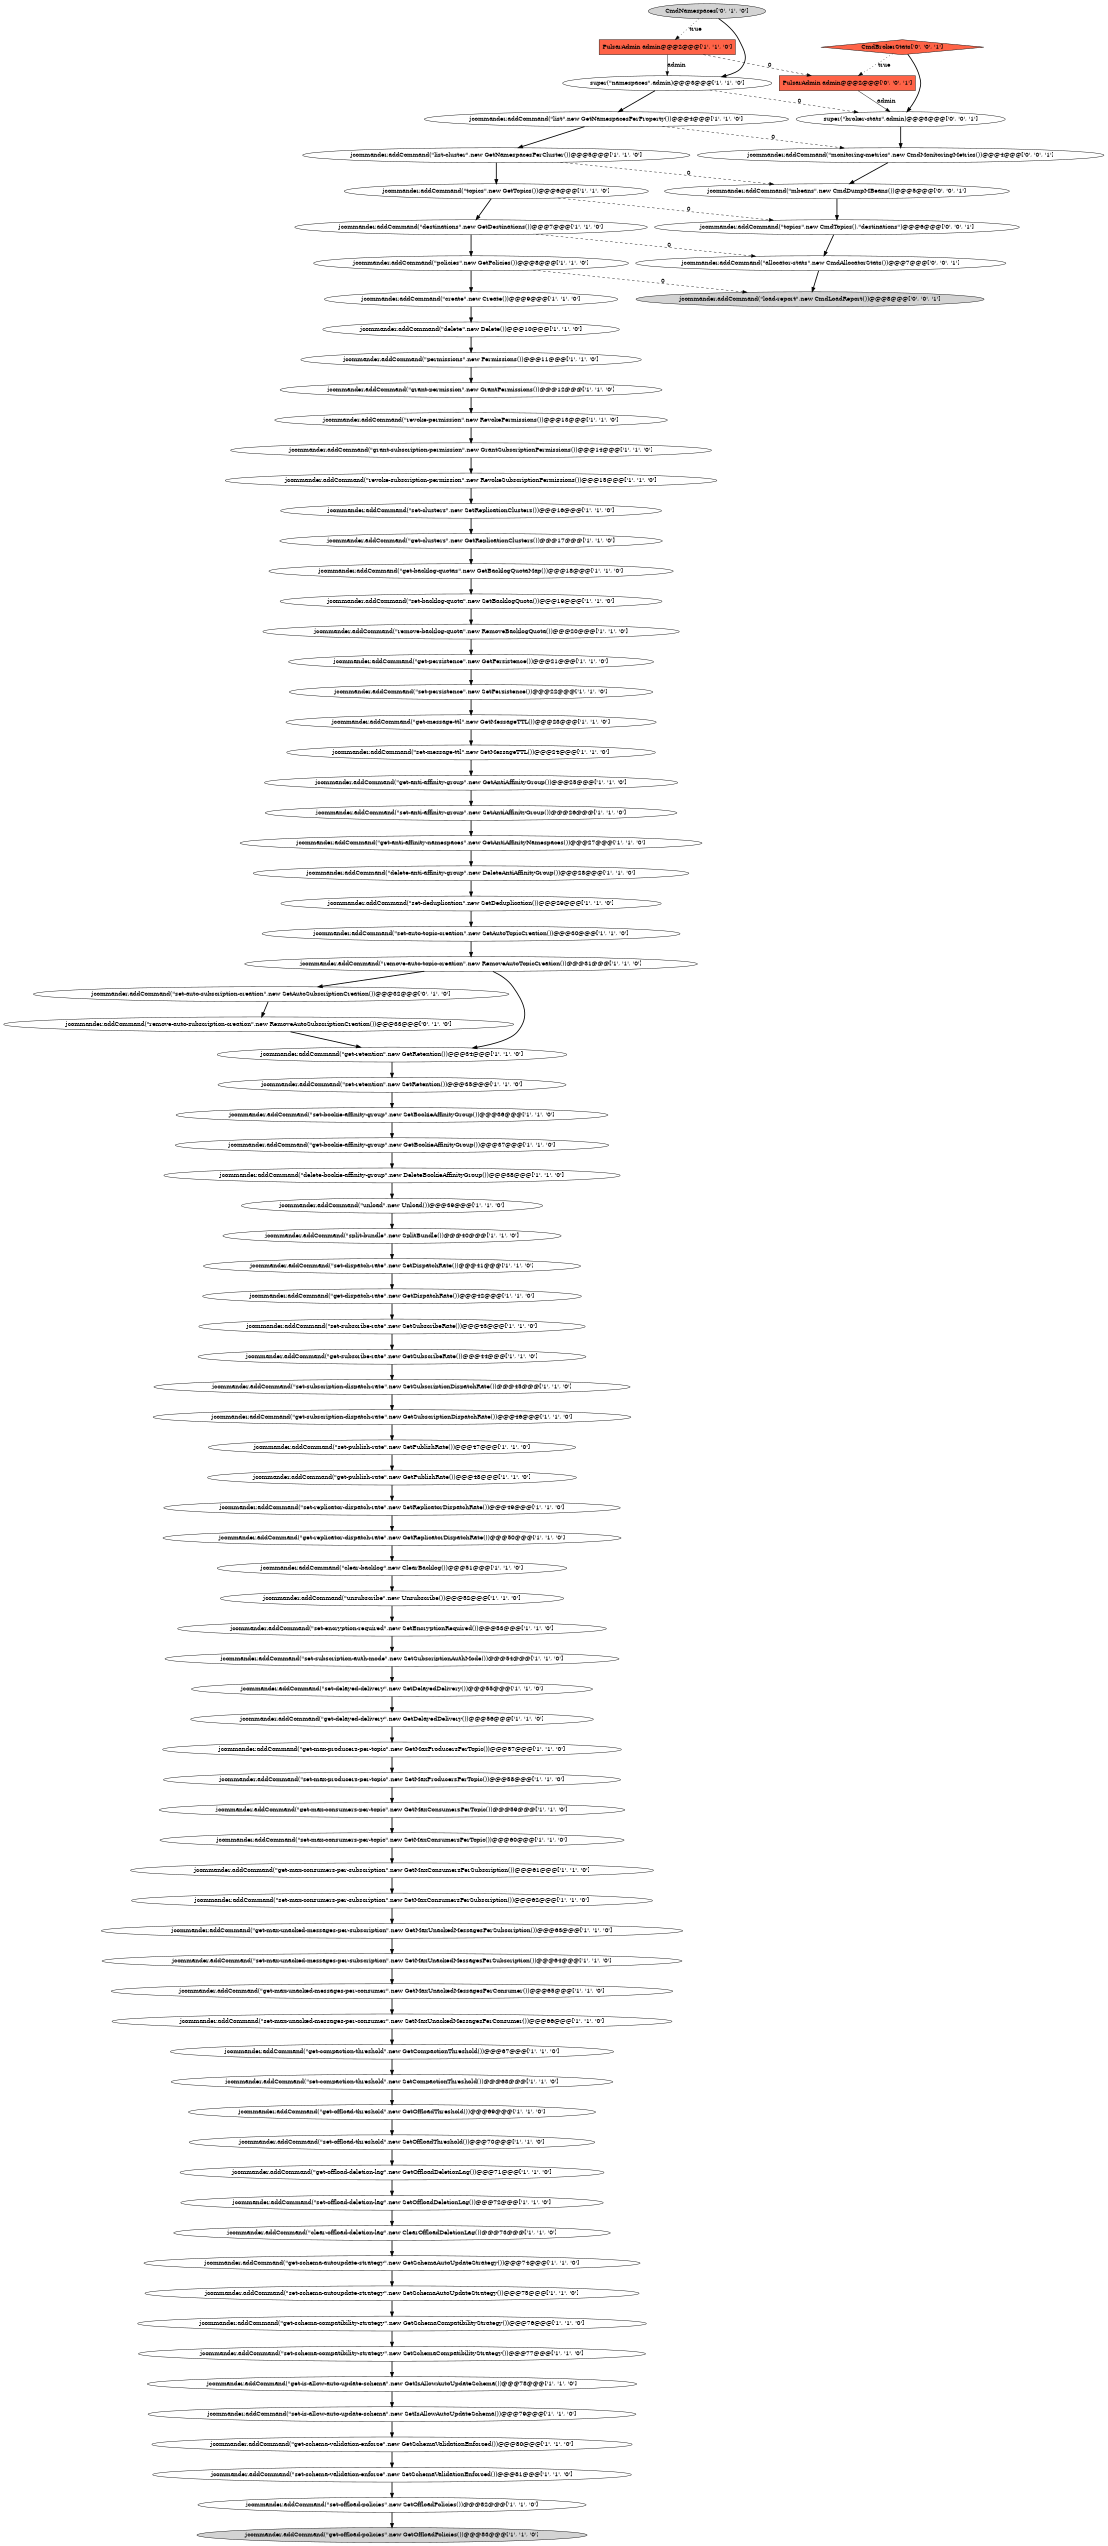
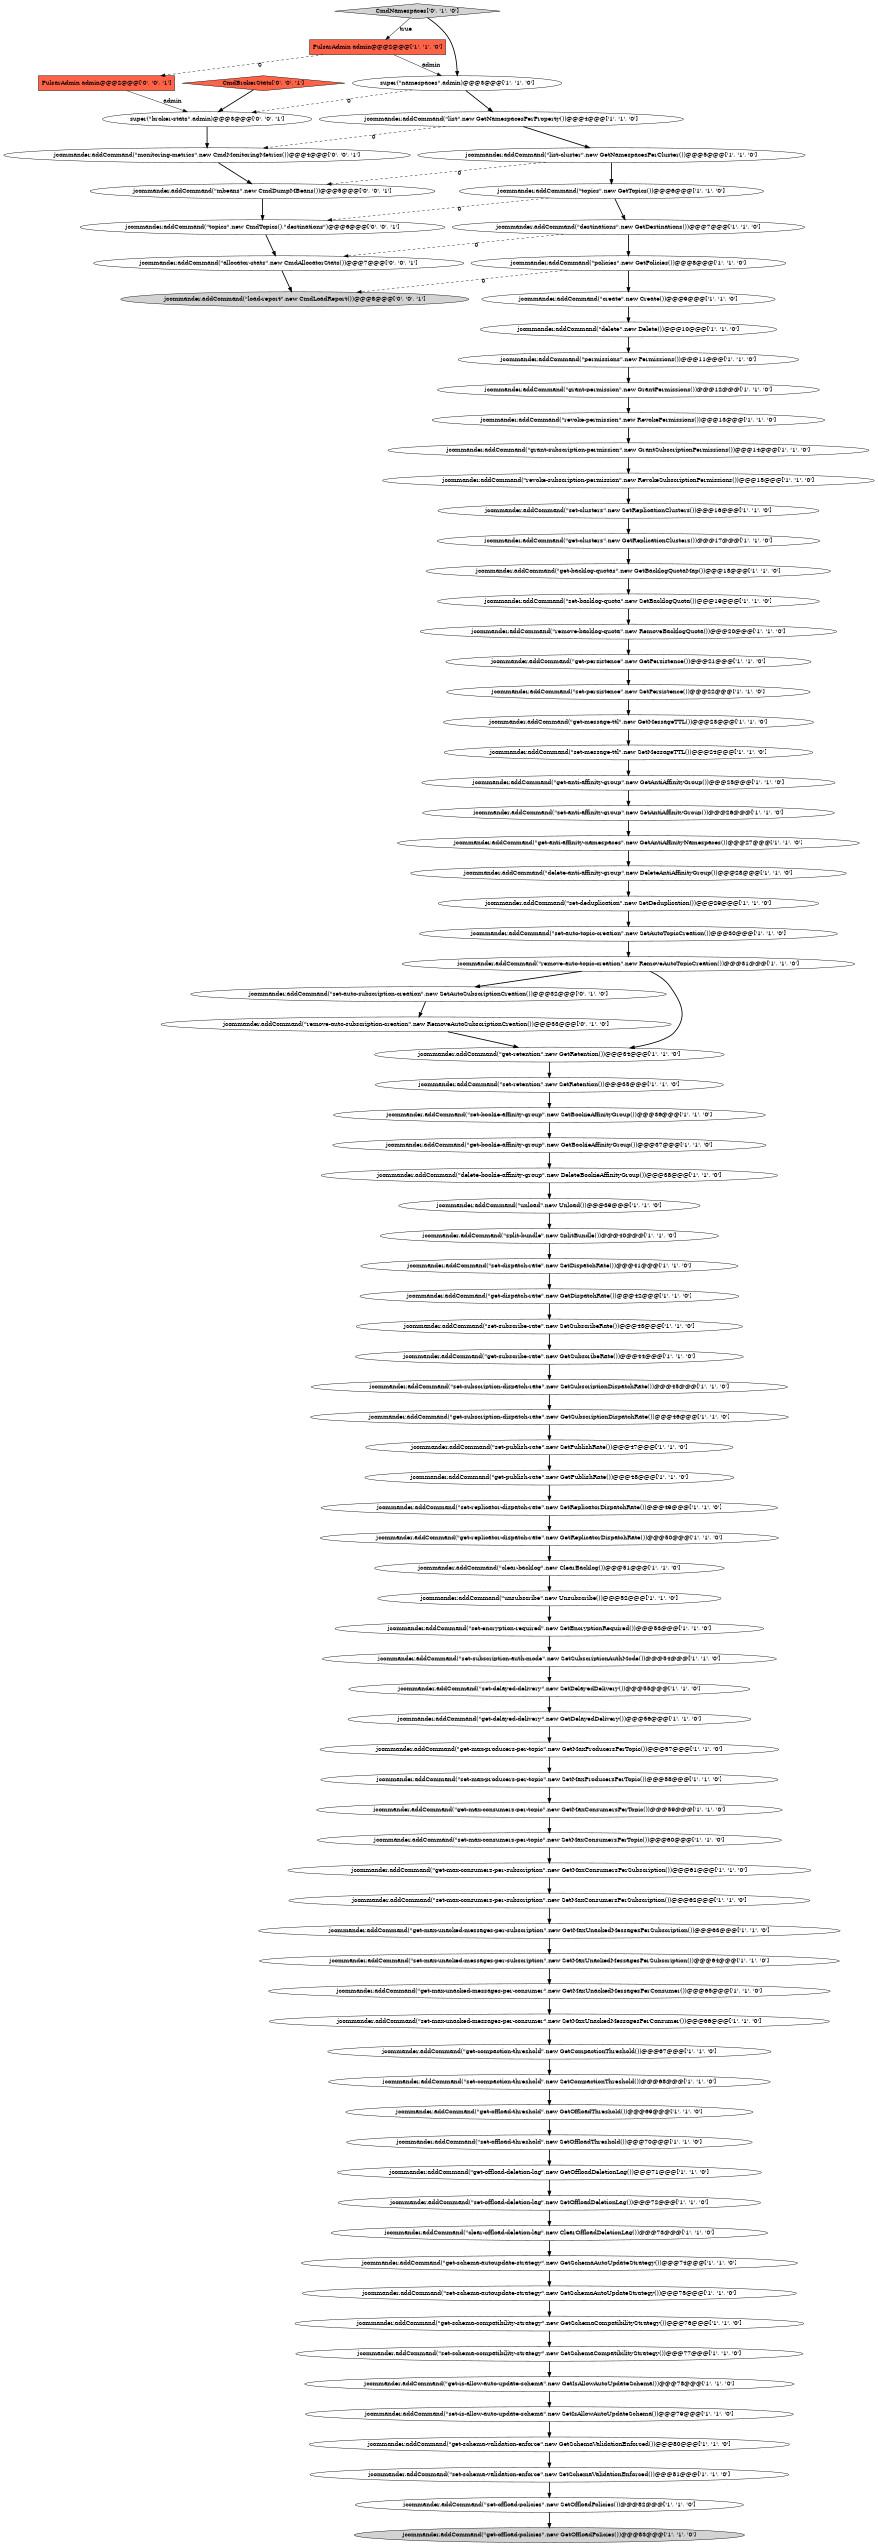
node "CmdNamespaces['0', '1', '0']": shape ellipse -> diamond
edge "CmdNamespaces['0', '1', '0']" -> "PulsarAdmin admin@@@2@@@['1', '1', '0']": style dotted -> solid
edge "CmdBrokerStats['0', '0', '1']" -> "PulsarAdmin admin@@@2@@@['0', '0', '1']": removed, label "true"
